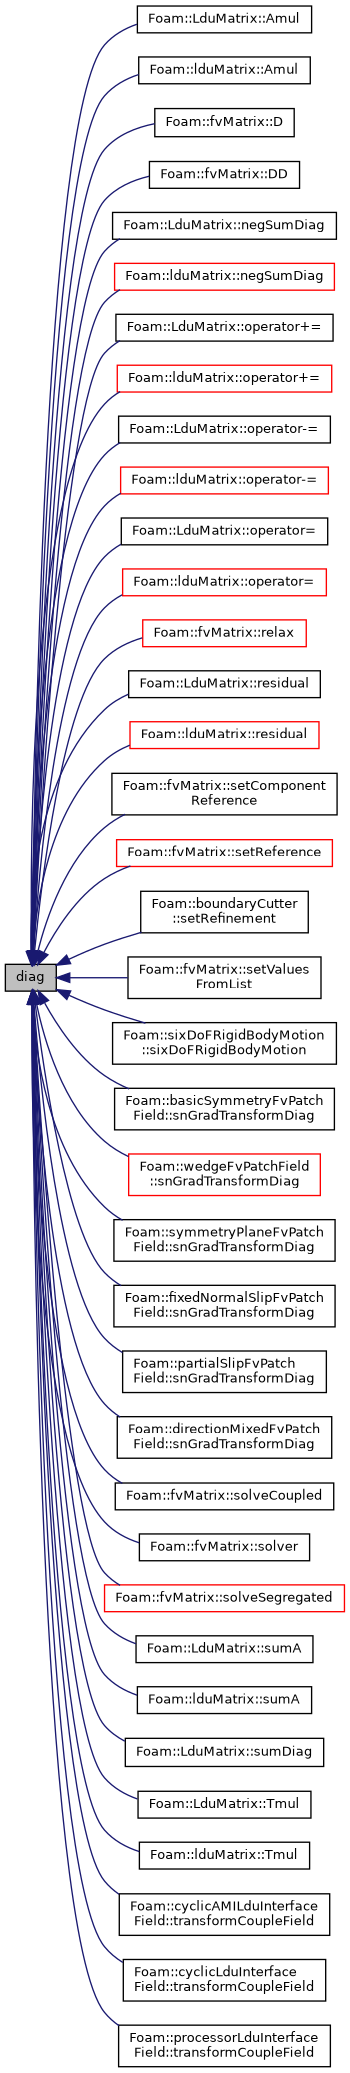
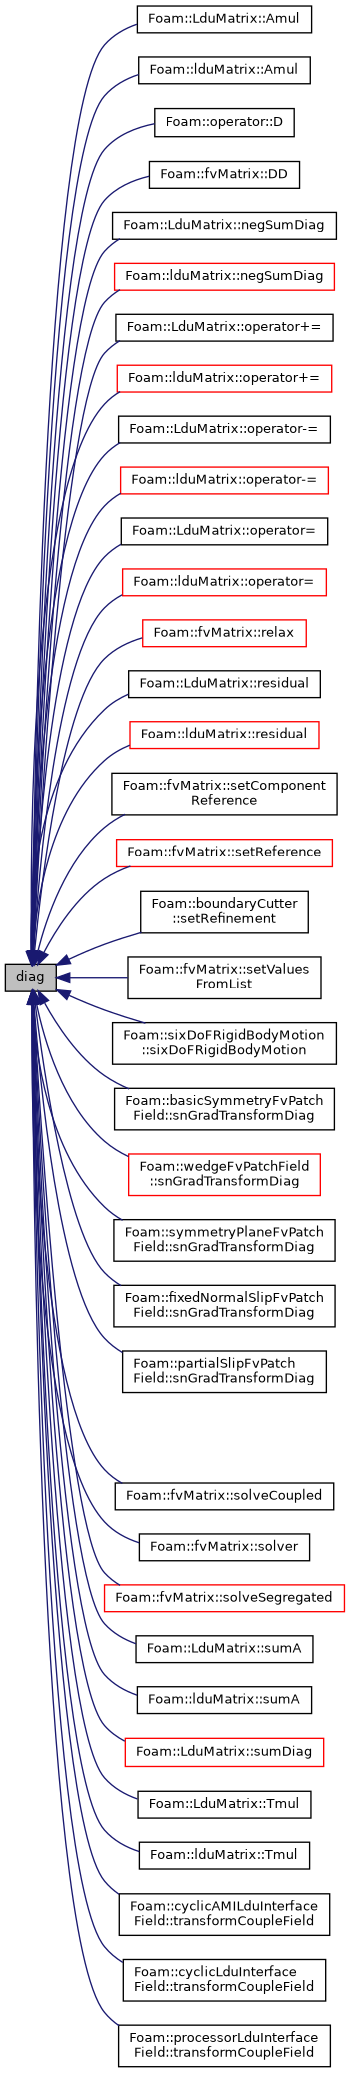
node "Foam::fvMatrix::D": label "Foam::fvMatrix::D" -> "Foam::operator::D"
node "Foam::directionMixedFvPatch Field::snGradTransformDiag": removed
node "Foam::LduMatrix::sumDiag": color black -> red
